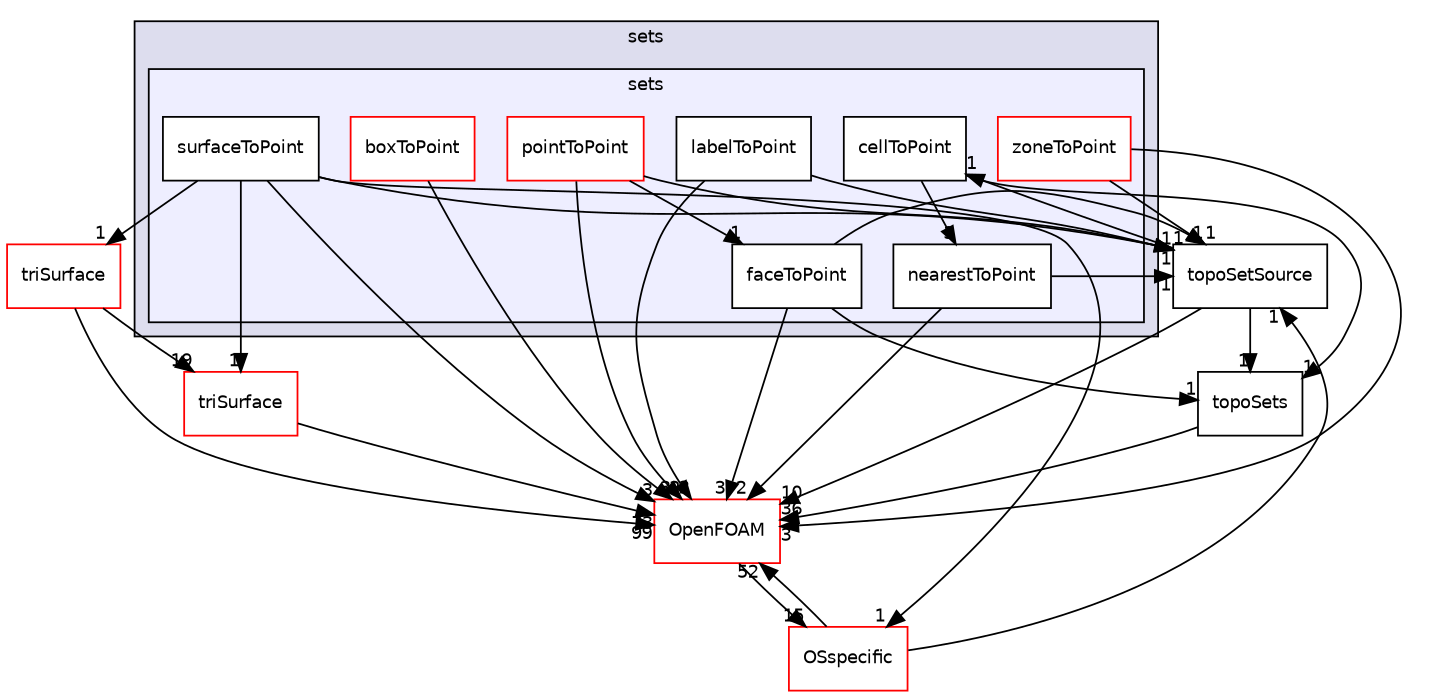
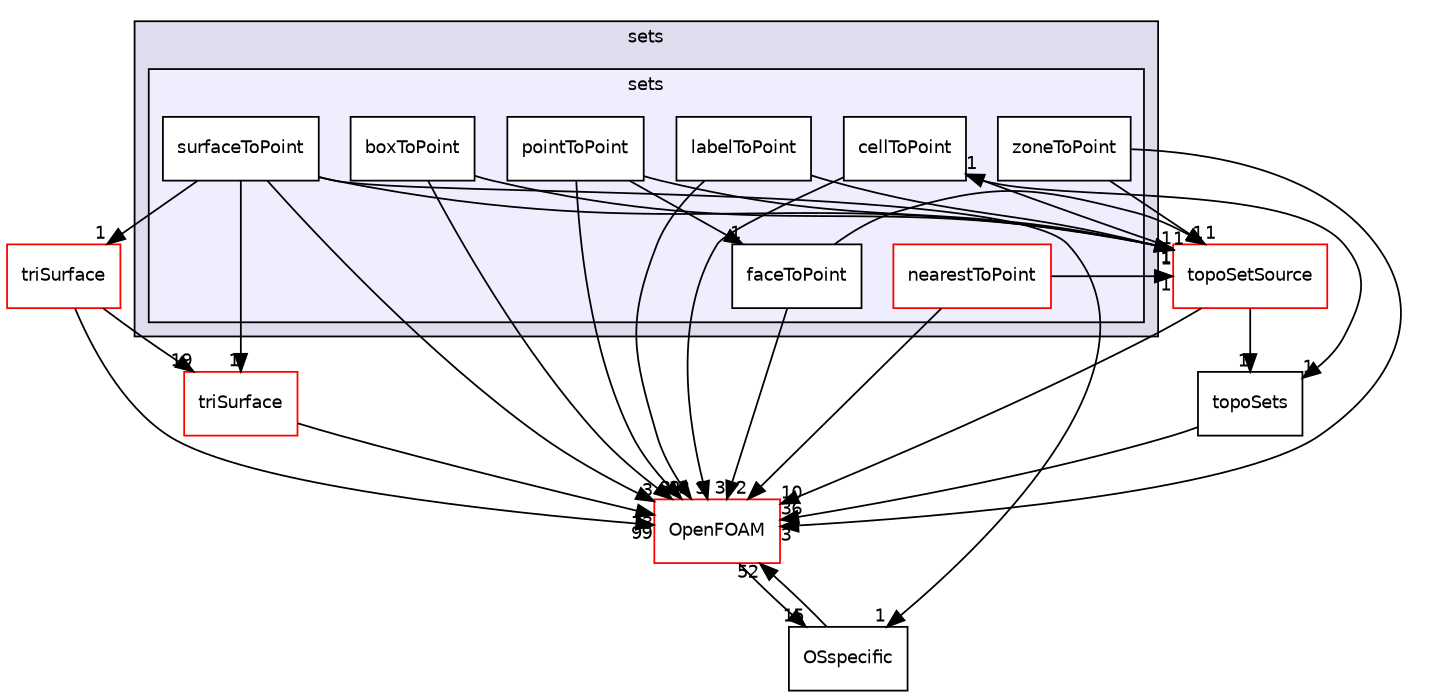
node "boxToPoint": color red -> black
node "pointToPoint": color red -> black
node "zoneToPoint": color red -> black
edge "cellToPoint" -> "nearestToPoint": now "cellToPoint" -> "OpenFOAM"
node "nearestToPoint": color black -> red
node "topoSetSource": color black -> red
edge "faceToPoint" -> "topoSets": removed
edge "OSspecific" -> "topoSetSource": now "boxToPoint" -> "topoSetSource"
node "OSspecific": color red -> black
